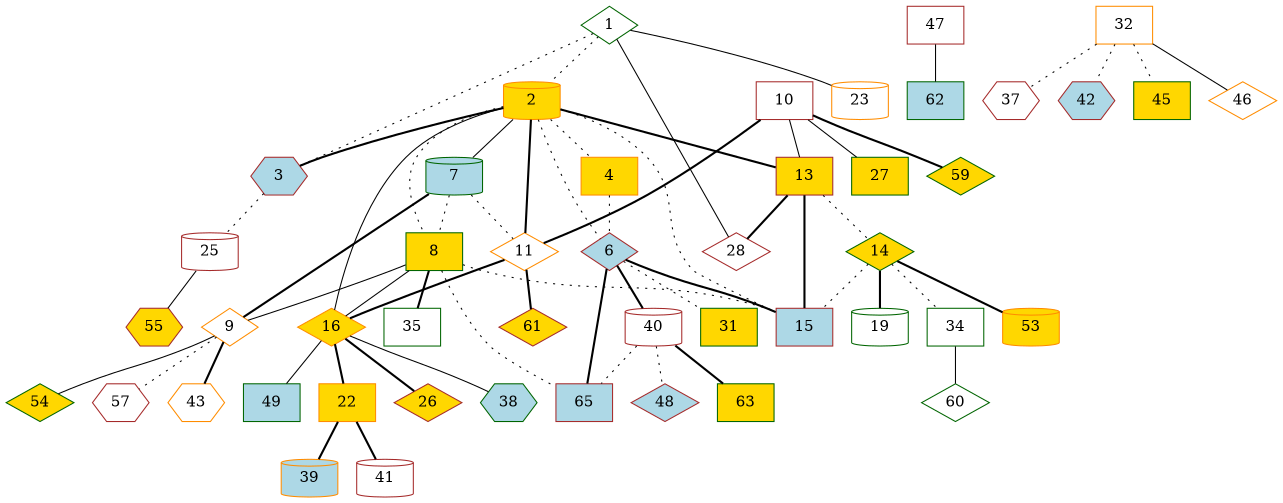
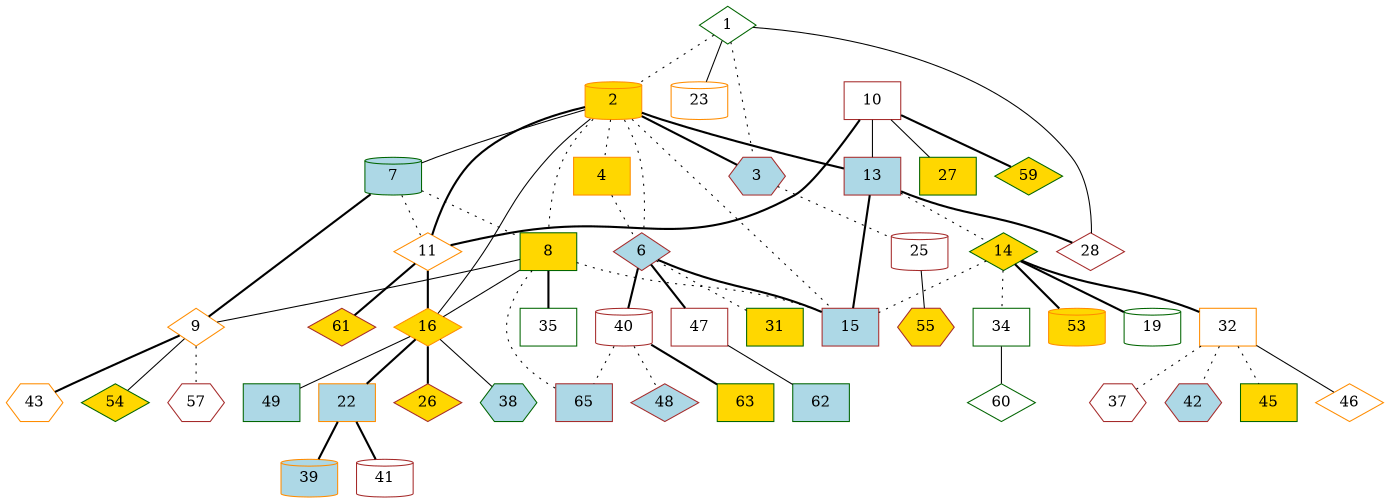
node "13": fillcolor gold -> lightblue
edge "14" -- "32": added
edge "6" -- "65": now "6" -- "47"
node "22": fillcolor gold -> lightblue
